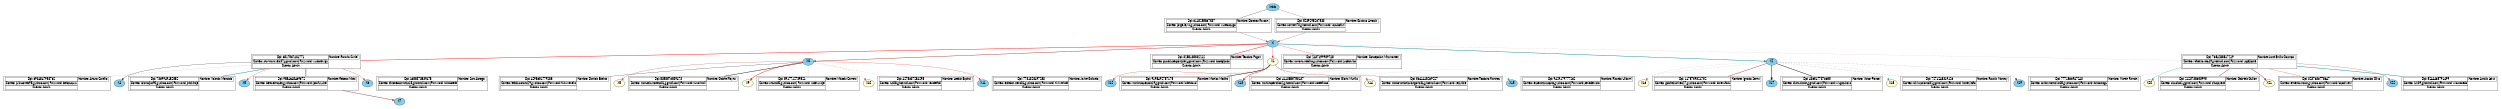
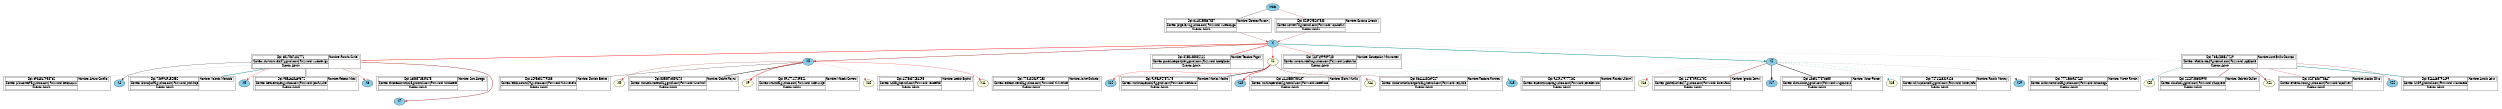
node "X11": fillcolor skyblue -> lightyellow
edge "Dpi: 9854648469672" -> "X7": now "Dpi: 6517567431771" -> "X7"
